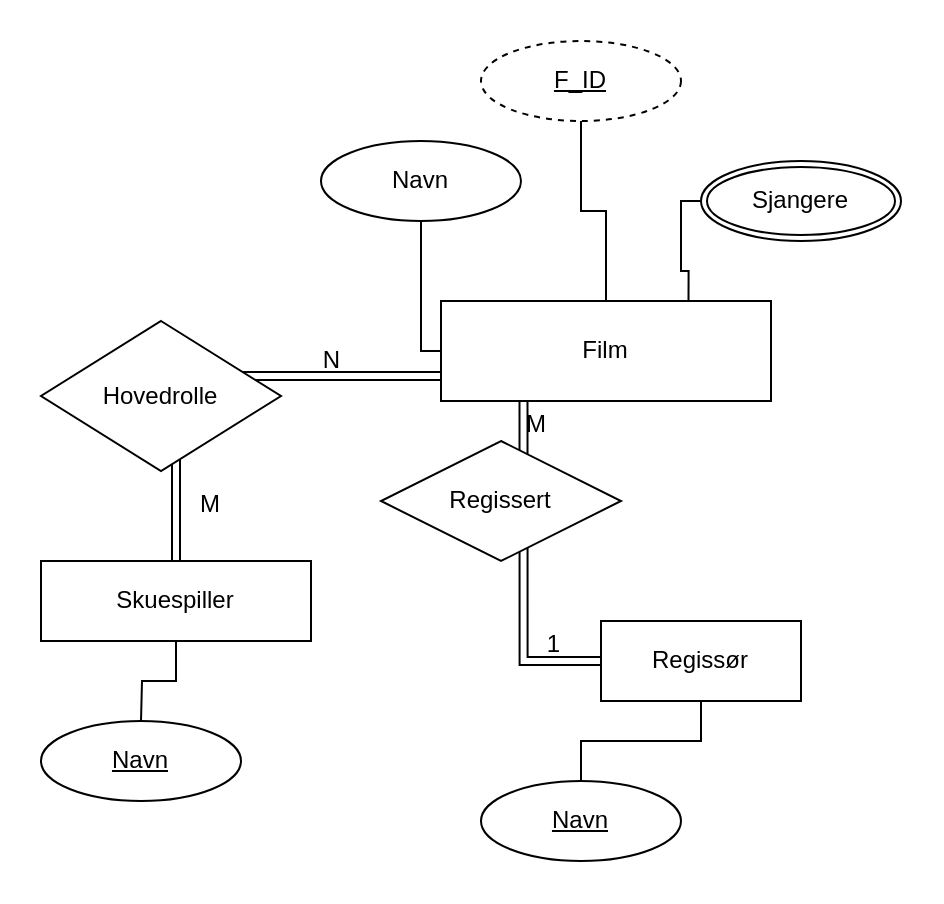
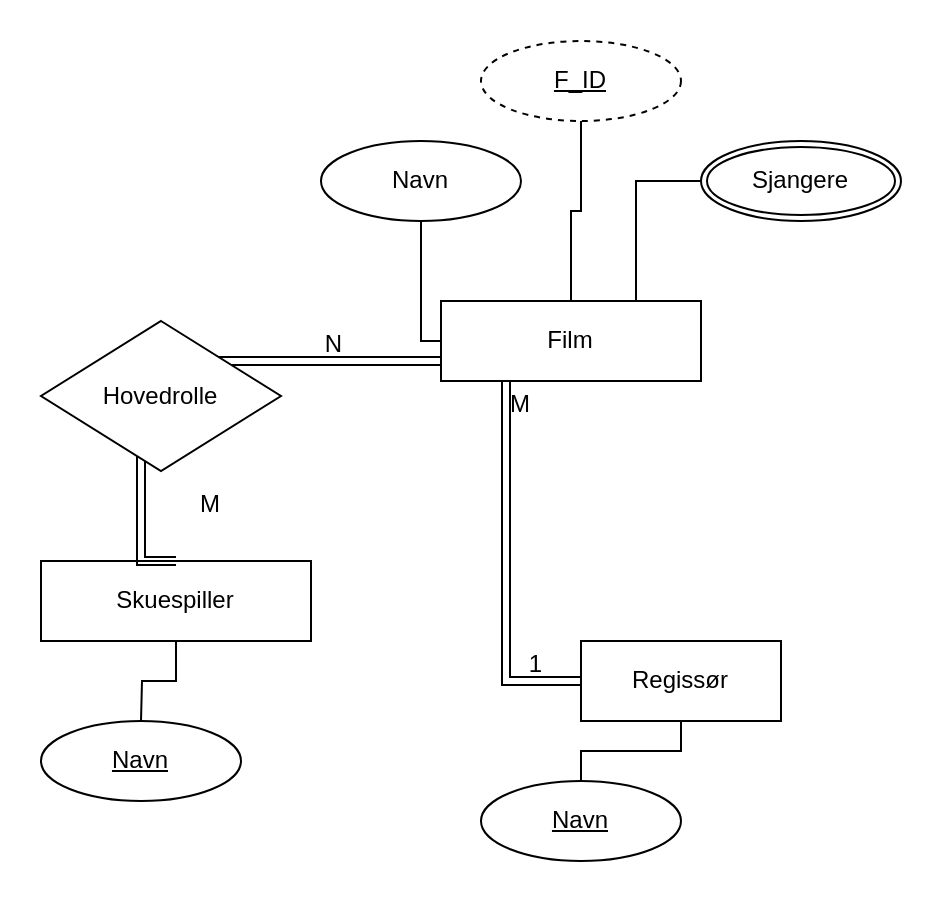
node "Sjangere": moved (801, 201) -> (801, 181)
node "Film": size 330x100 -> 260x80
node "Regissert": removed
node "Regissør": moved (701, 661) -> (681, 681)
